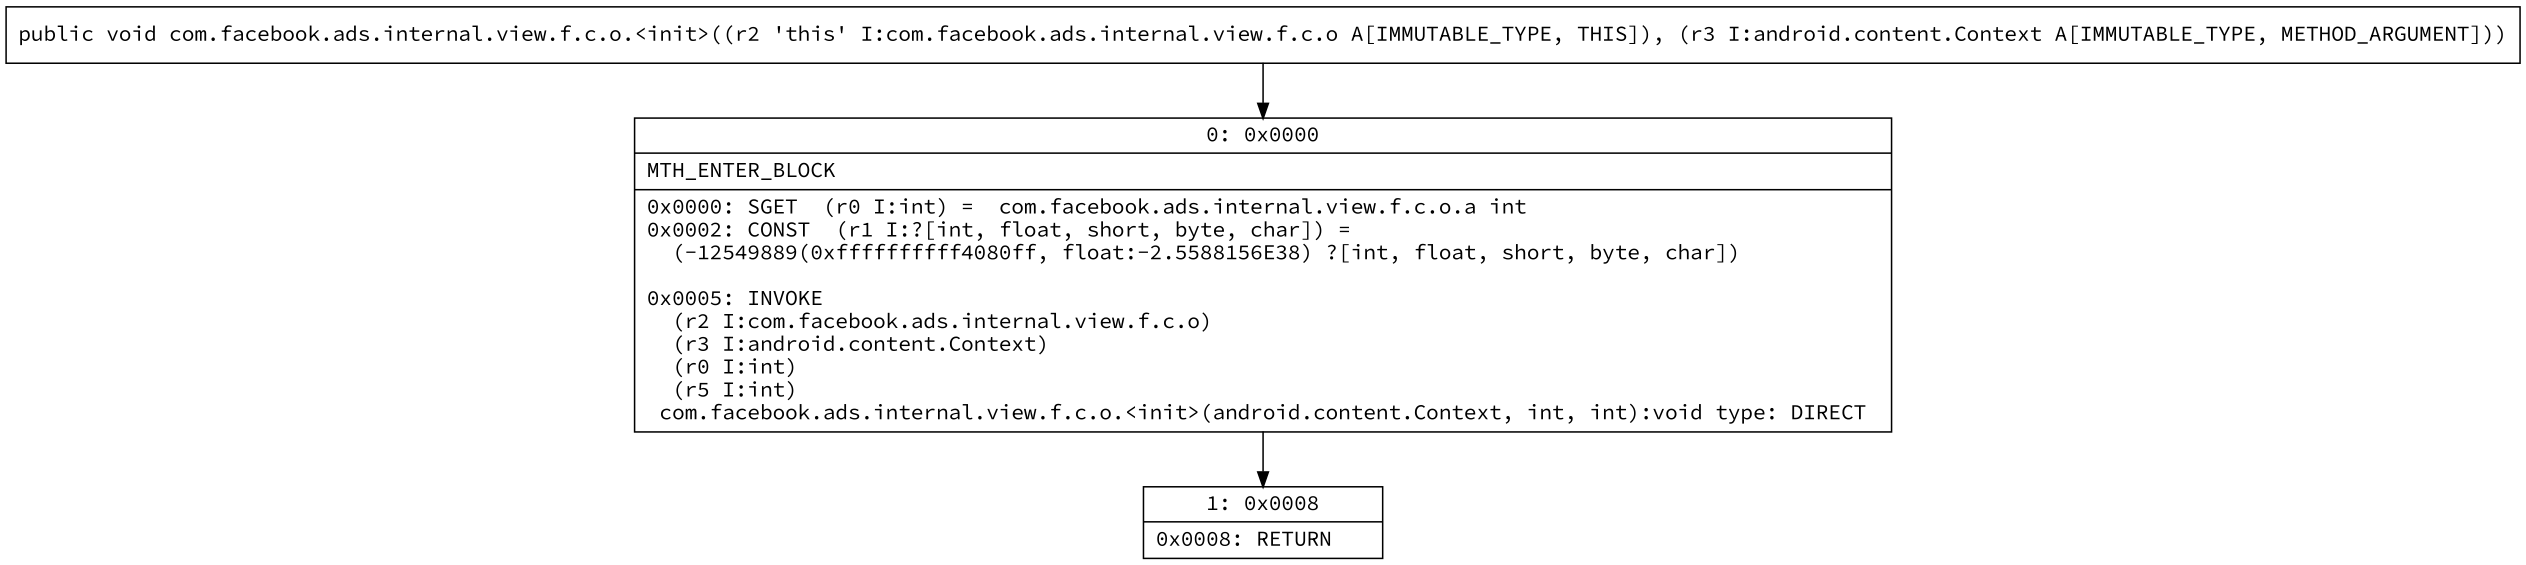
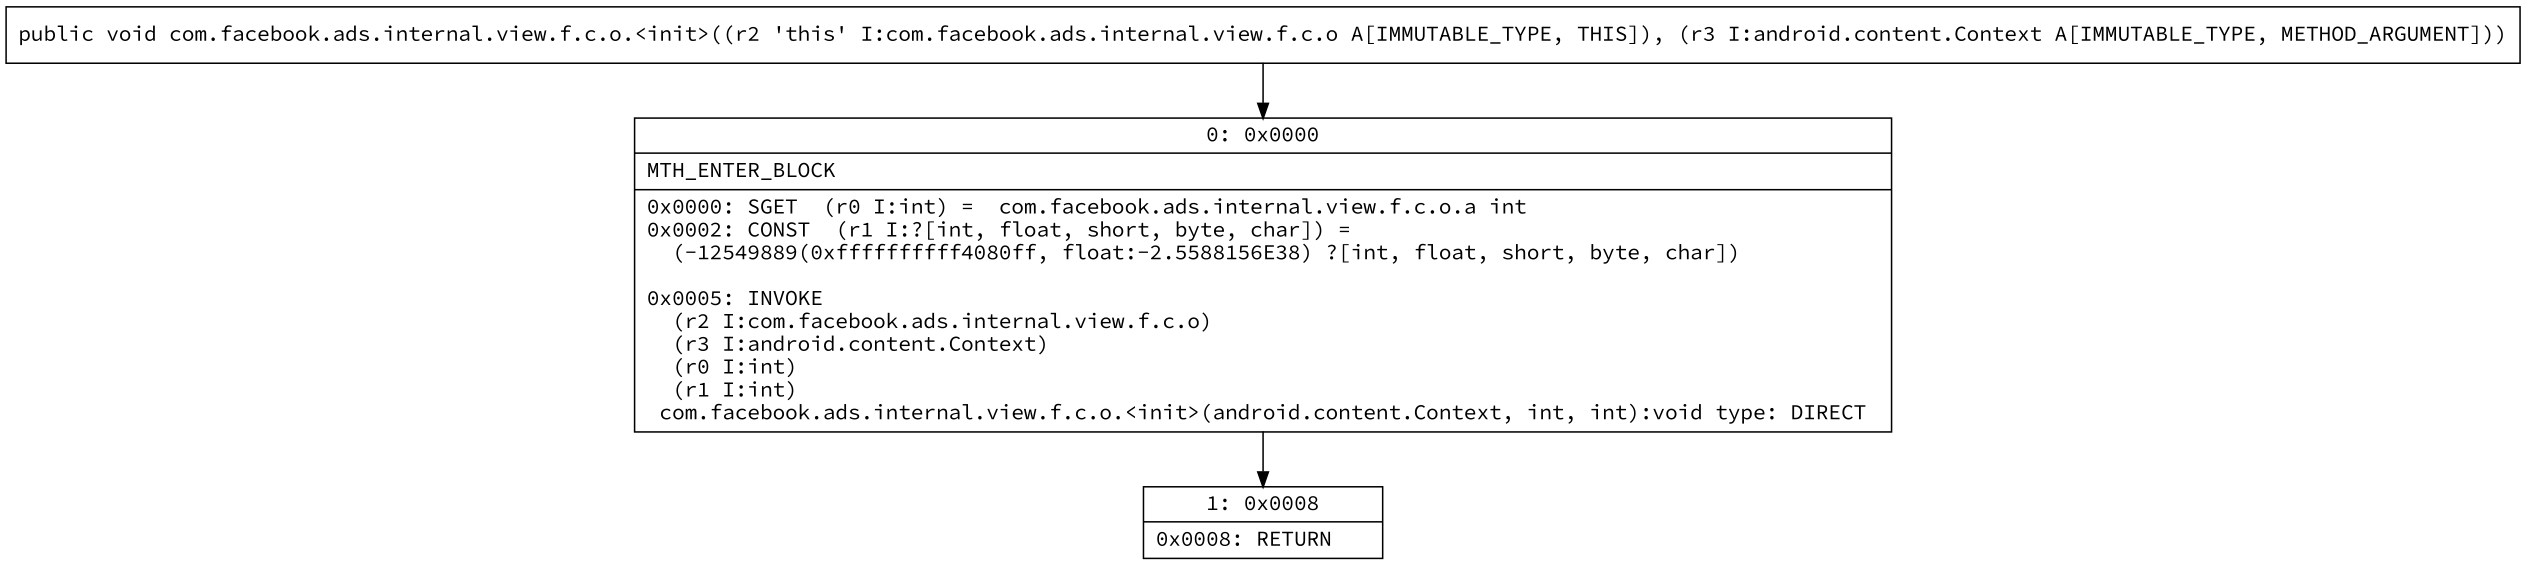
node "0: 0x0000": text "(r5 I:int)" -> "(r1 I:int)"
